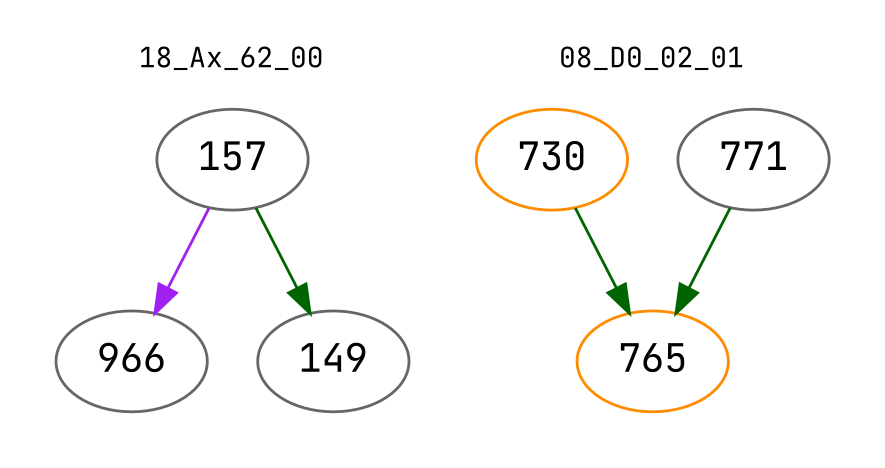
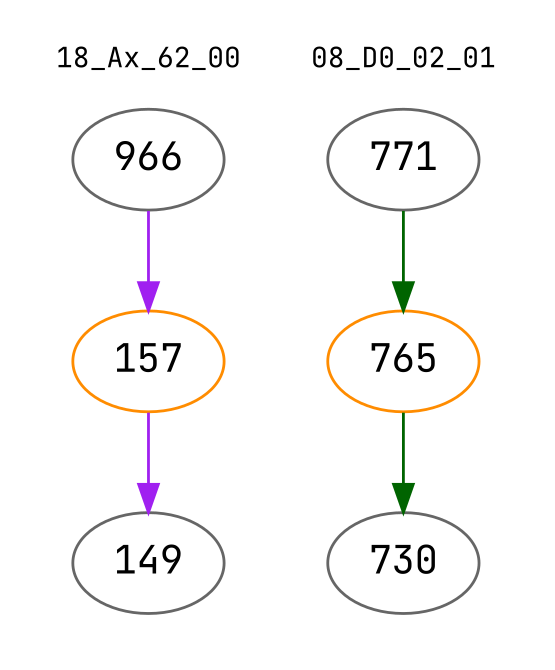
node "157": color gray40 -> darkorange
node "730": color darkorange -> gray40
edge "157" -> "966": reversed
edge "157" -> "149": color darkgreen -> purple
edge "730" -> "765": reversed
